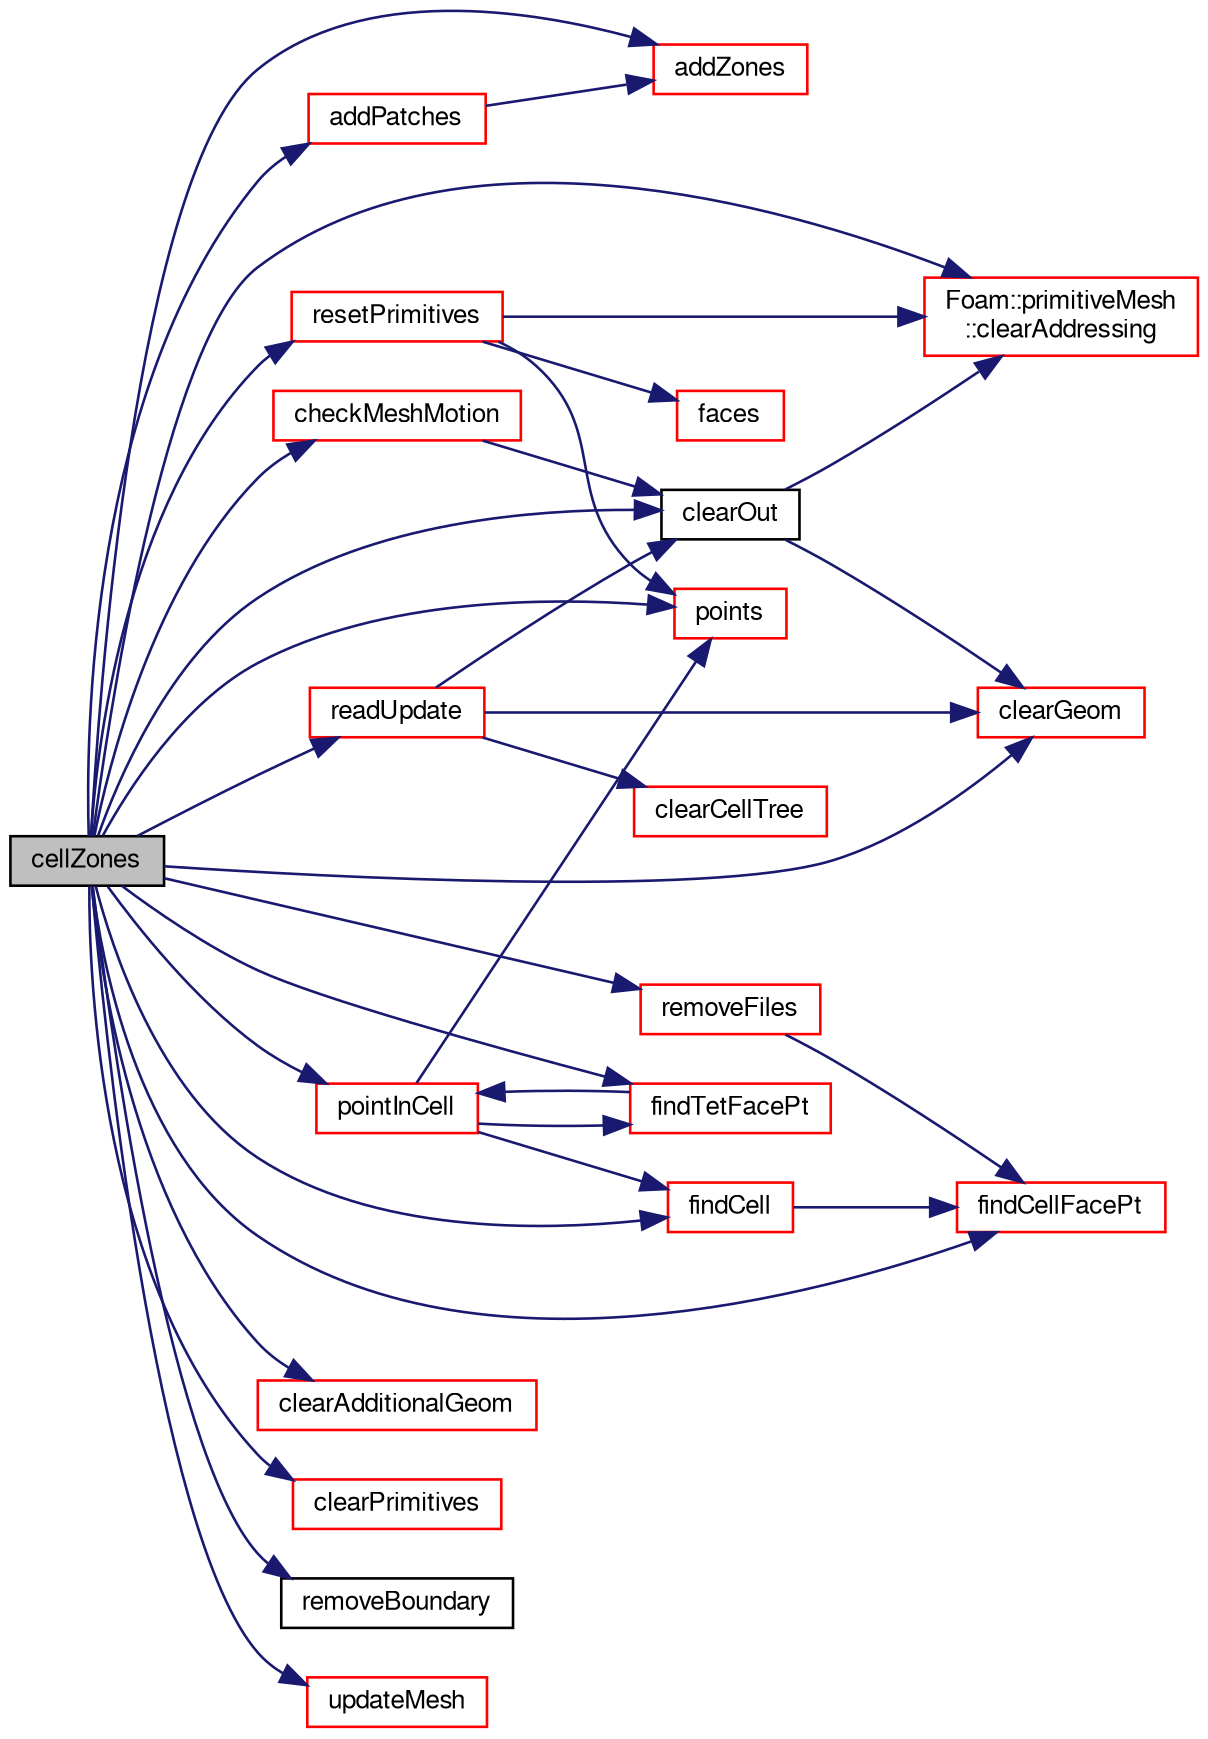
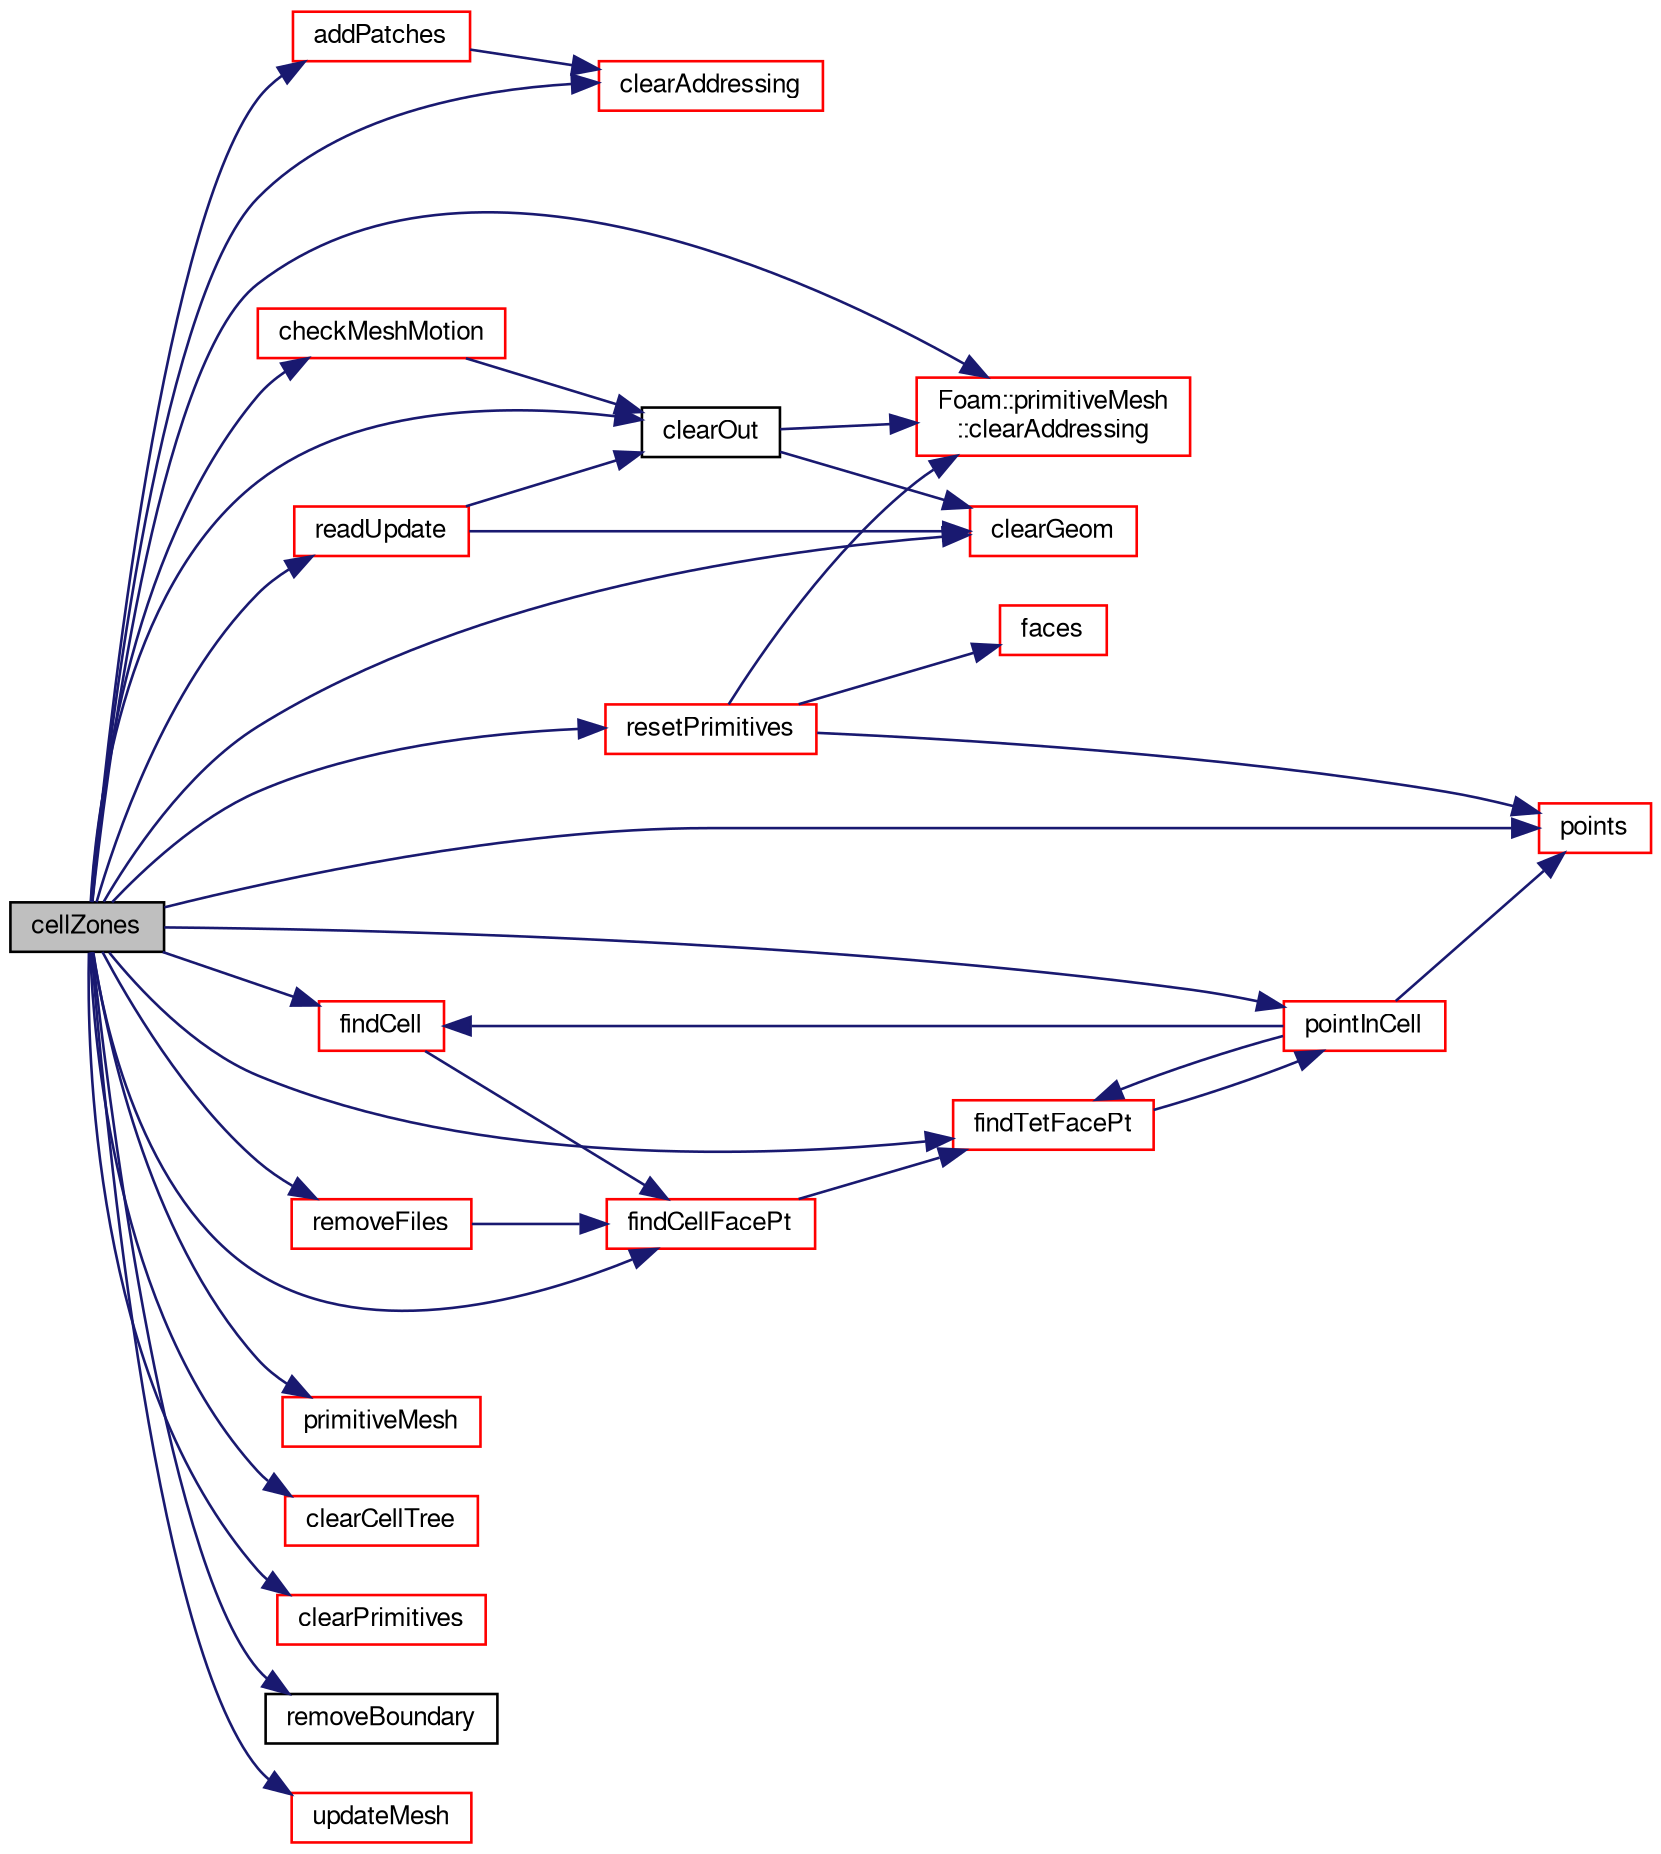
node "addZones": label "addZones" -> "clearAddressing"
edge "readUpdate" -> "clearCellTree": now "cellZones" -> "clearCellTree"
edge "findCellFacePt" -> "findTetFacePt": added
node "clearAdditionalGeom": label "clearAdditionalGeom" -> "primitiveMesh"
